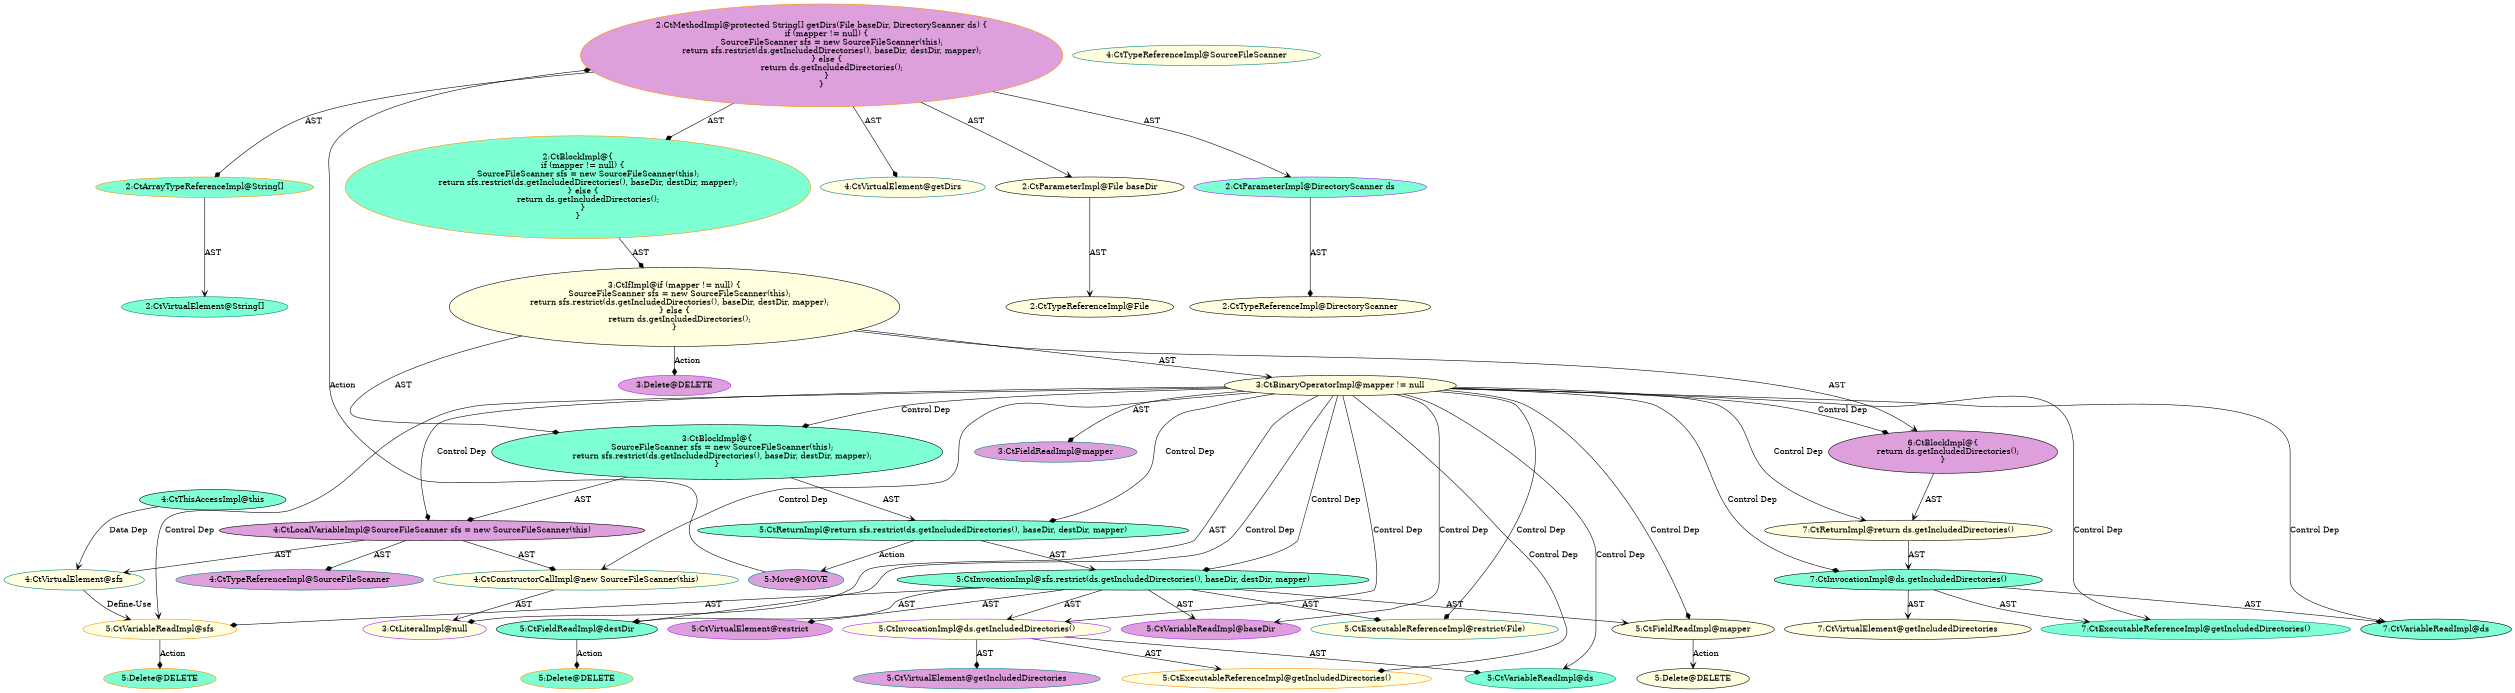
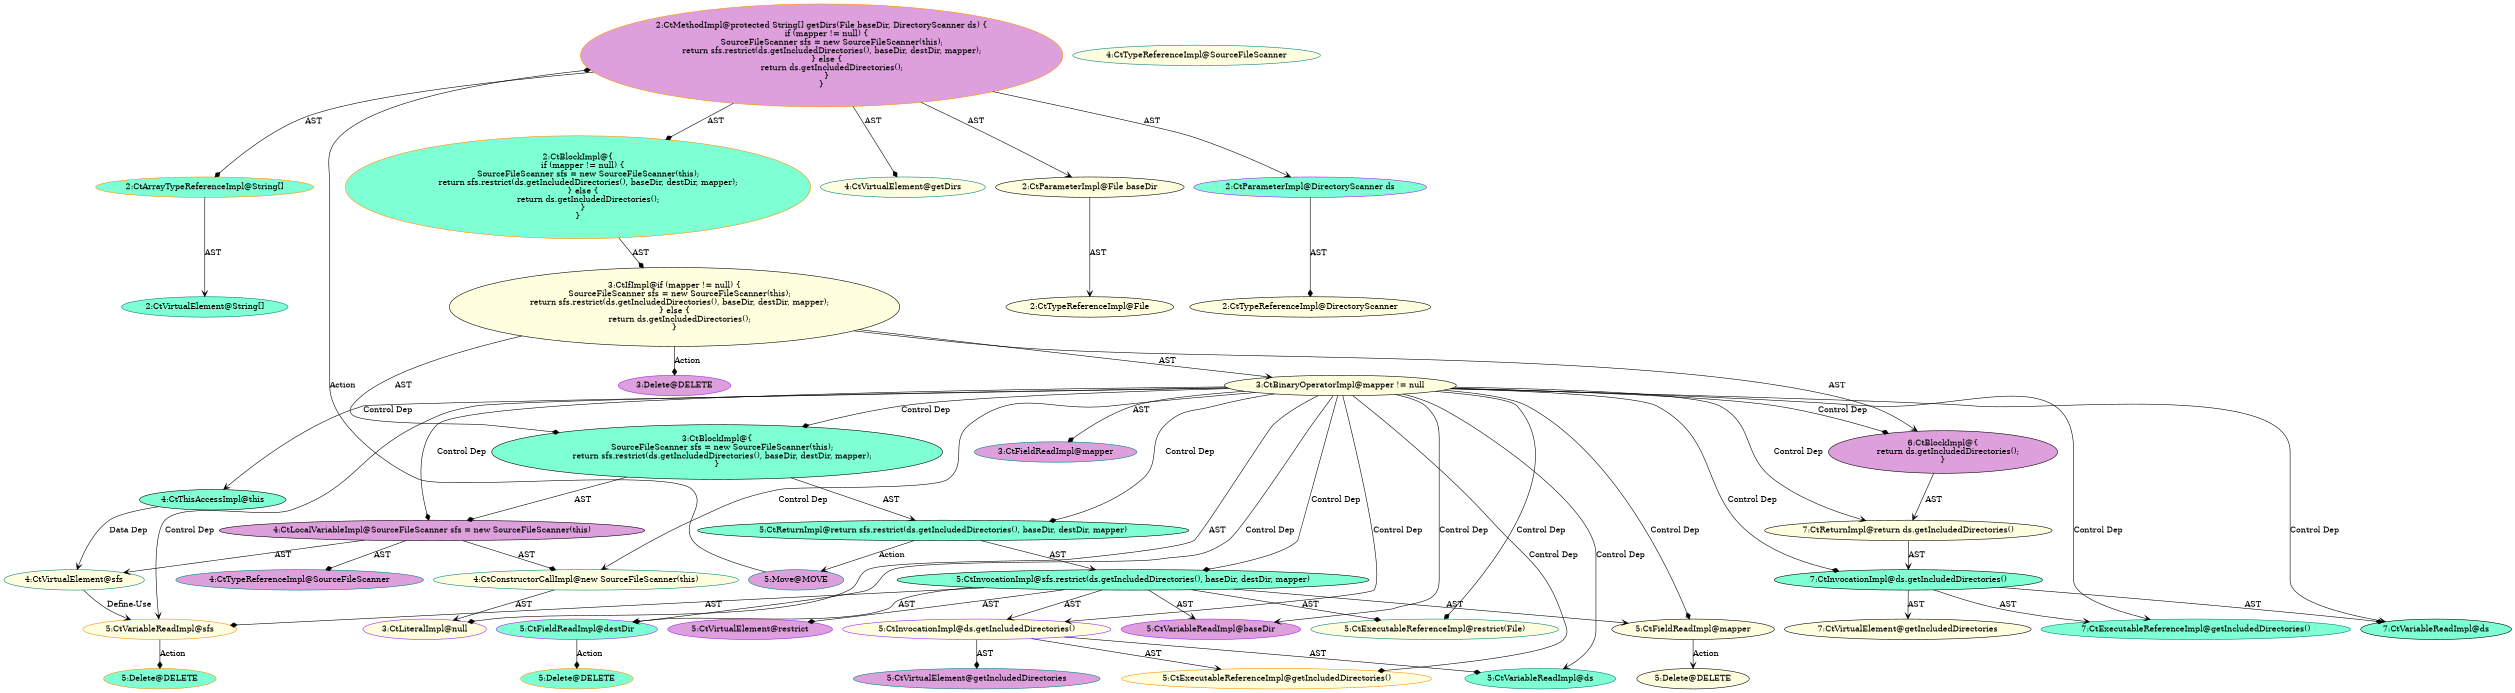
edge "3:CtBinaryOperatorImpl@mapper != null" -> "4:CtThisAccessImpl@this": added, label "Control Dep"
node "5:CtFieldReadImpl@destDir": color black -> purple
